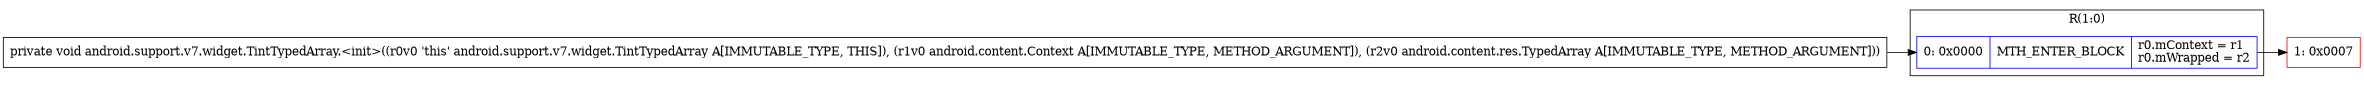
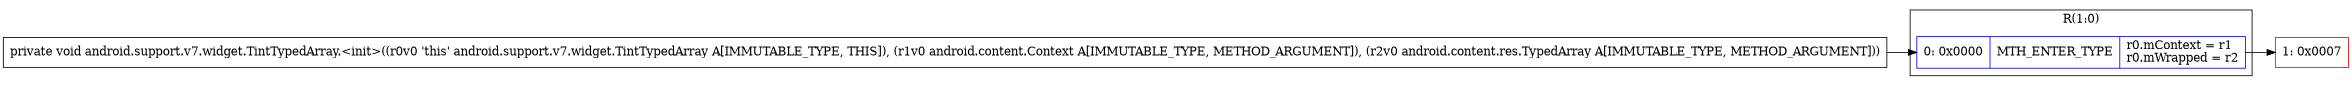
node "0: 0x0000": text "MTH_ENTER_BLOCK" -> "MTH_ENTER_TYPE"
